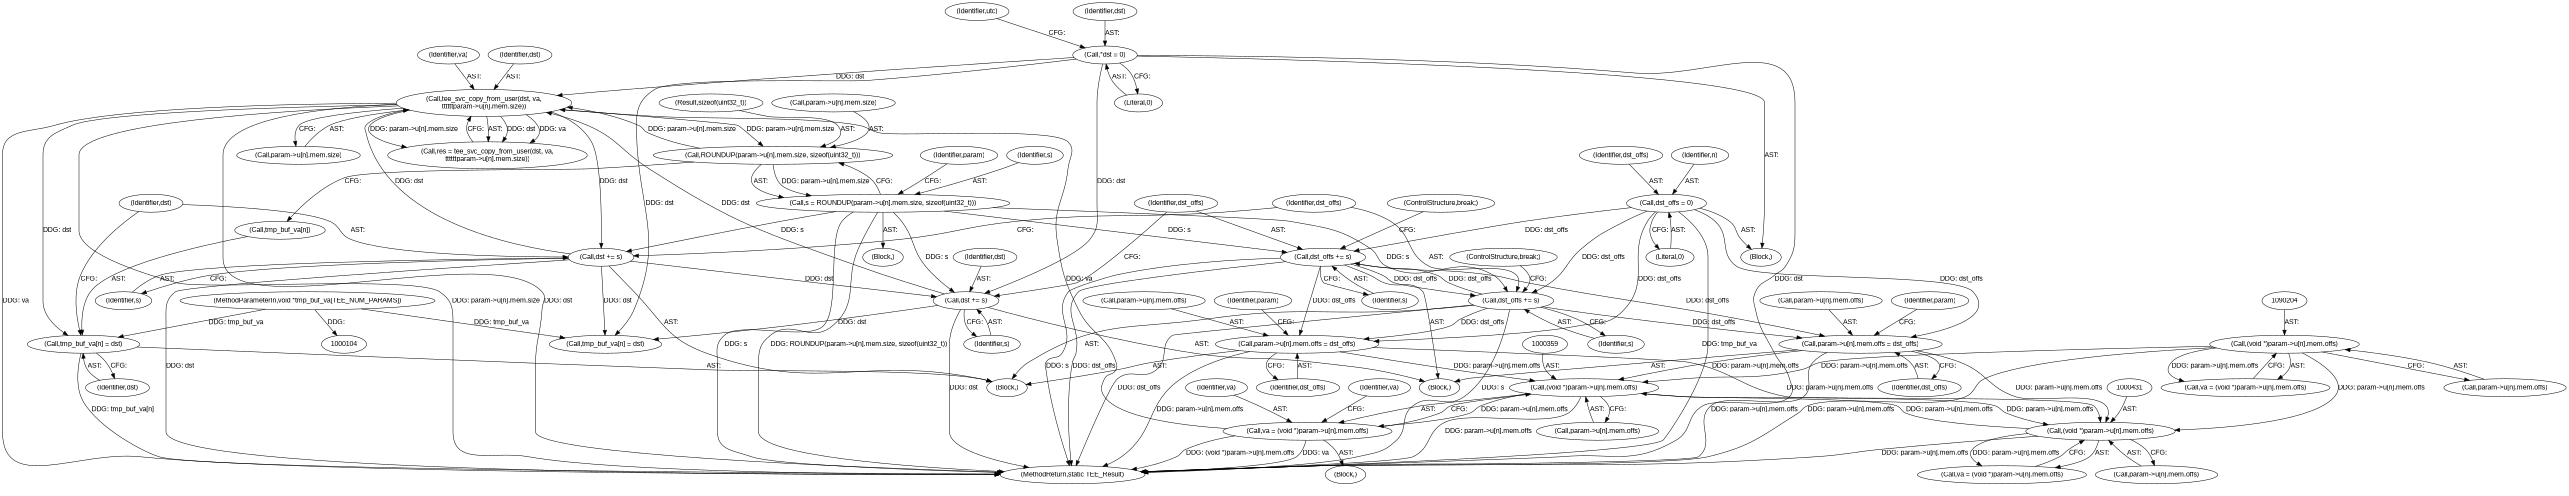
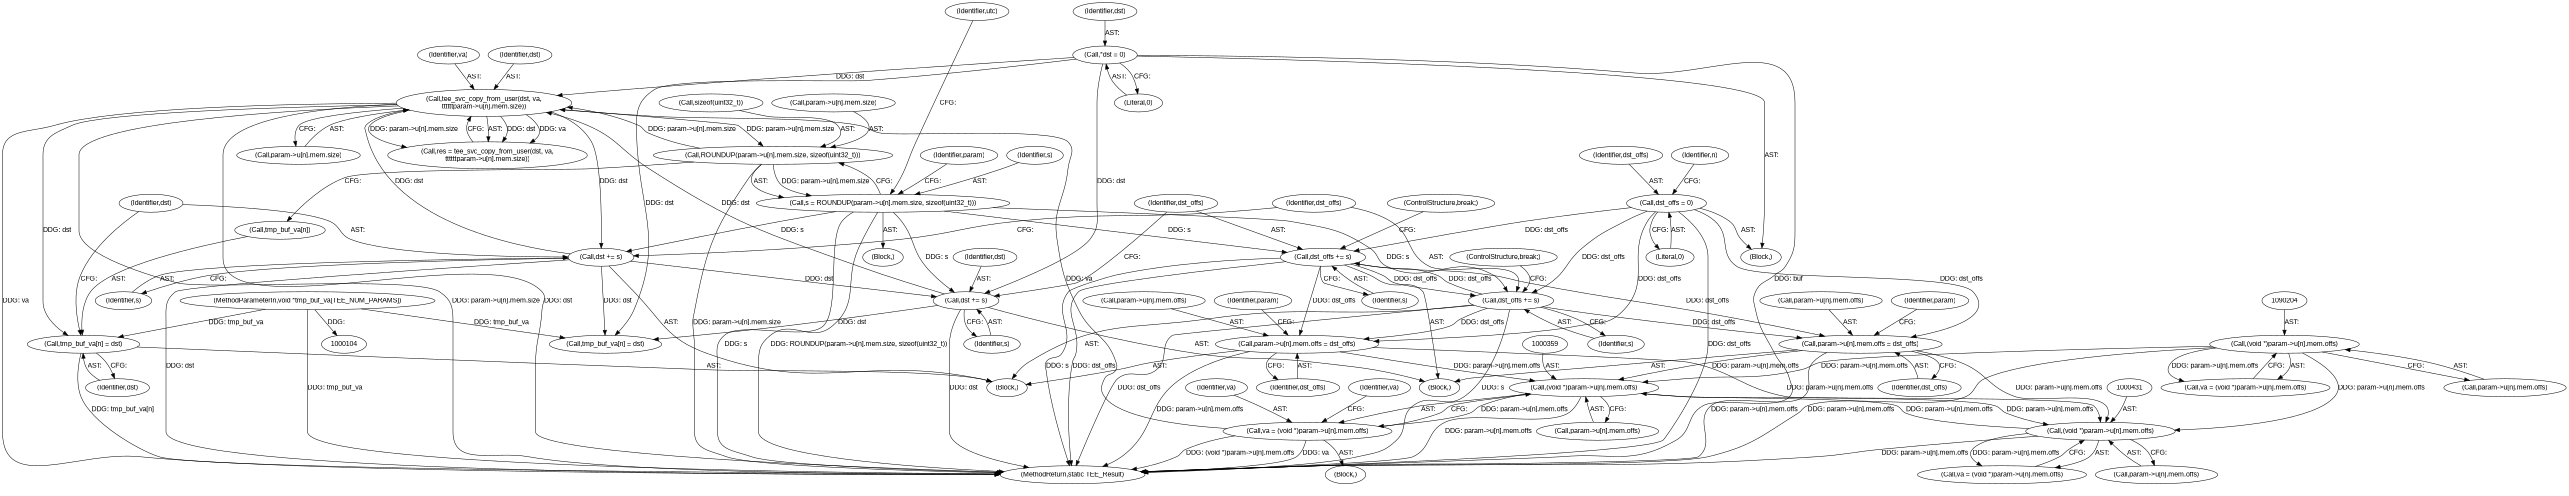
edge "(Identifier,utc)" -> "(Call,*dst = 0)": now "(Identifier,utc)" -> "(Call,s = ROUNDUP(param->u[n].mem.size, sizeof(uint32_t)))"
node "(Result,sizeof(uint32_t))": label "(Result,sizeof(uint32_t))" -> "(Call,sizeof(uint32_t))"
edge "(Identifier,n)" -> "(Call,dst_offs = 0)": label "AST: " -> "CFG: "
edge "(Call,*dst = 0)" -> "(MethodReturn,static TEE_Result)": label "DDG: dst" -> "DDG: buf"
edge "(Call,dst_offs = 0)" -> "(MethodReturn,static TEE_Result)": label "DDG: tmp_buf_va" -> "DDG: dst_offs"
edge "(Call,ROUNDUP(param->u[n].mem.size, sizeof(uint32_t)))" -> "(MethodReturn,static TEE_Result)": added, label "DDG: param->u[n].mem.size"
edge "(MethodParameterIn,void *tmp_buf_va[TEE_NUM_PARAMS])" -> "(MethodReturn,static TEE_Result)": added, label "DDG: tmp_buf_va"
